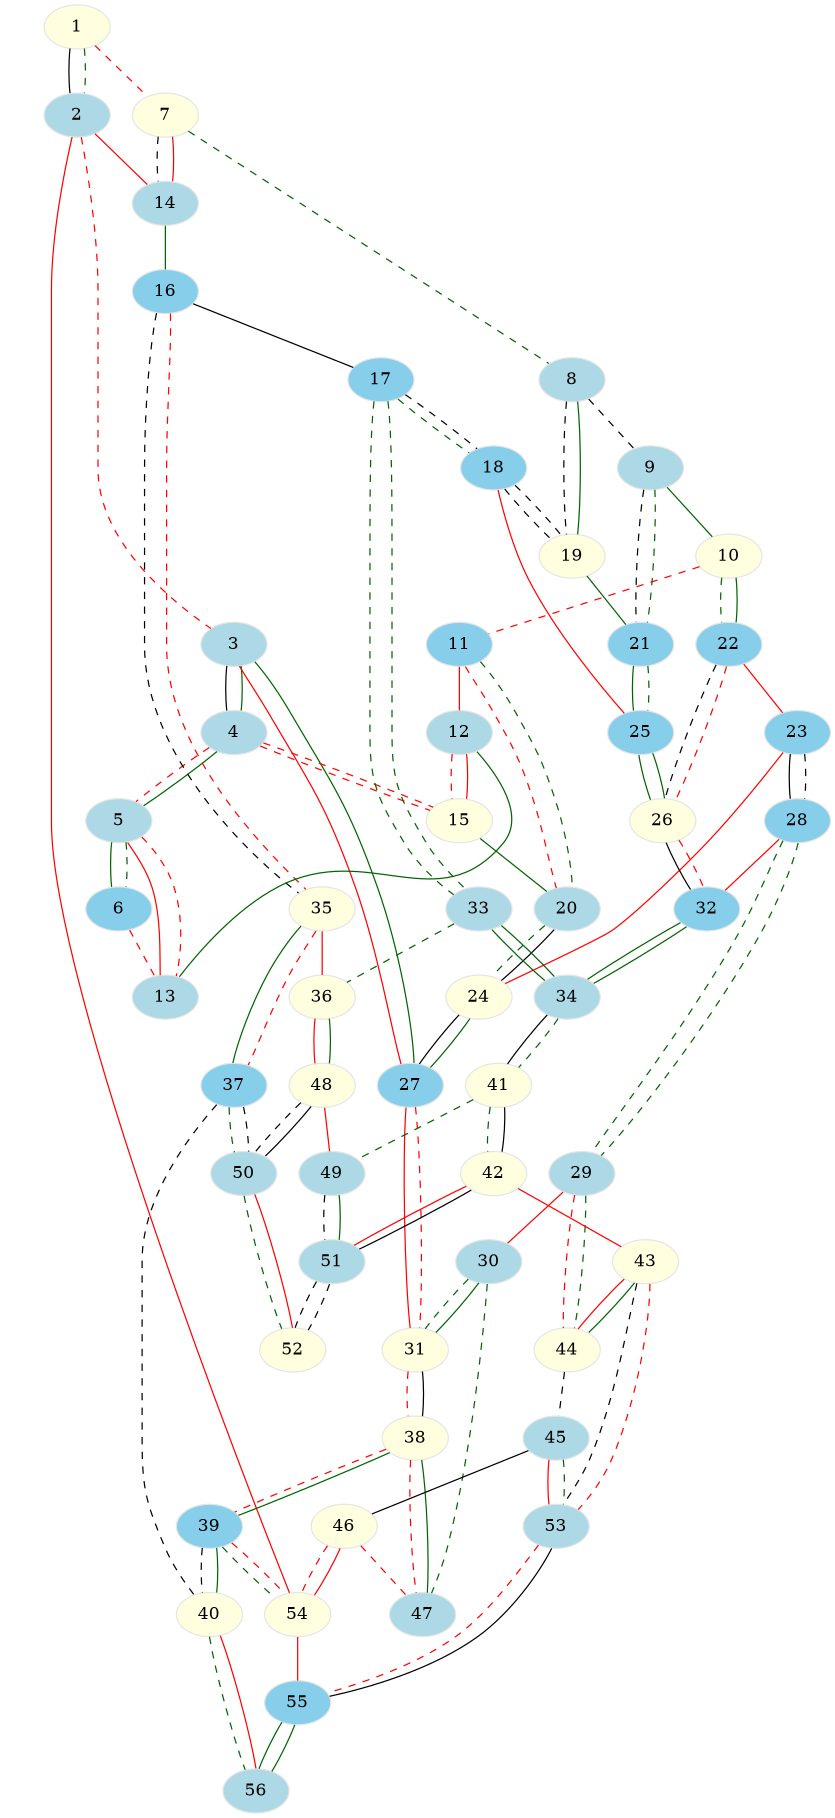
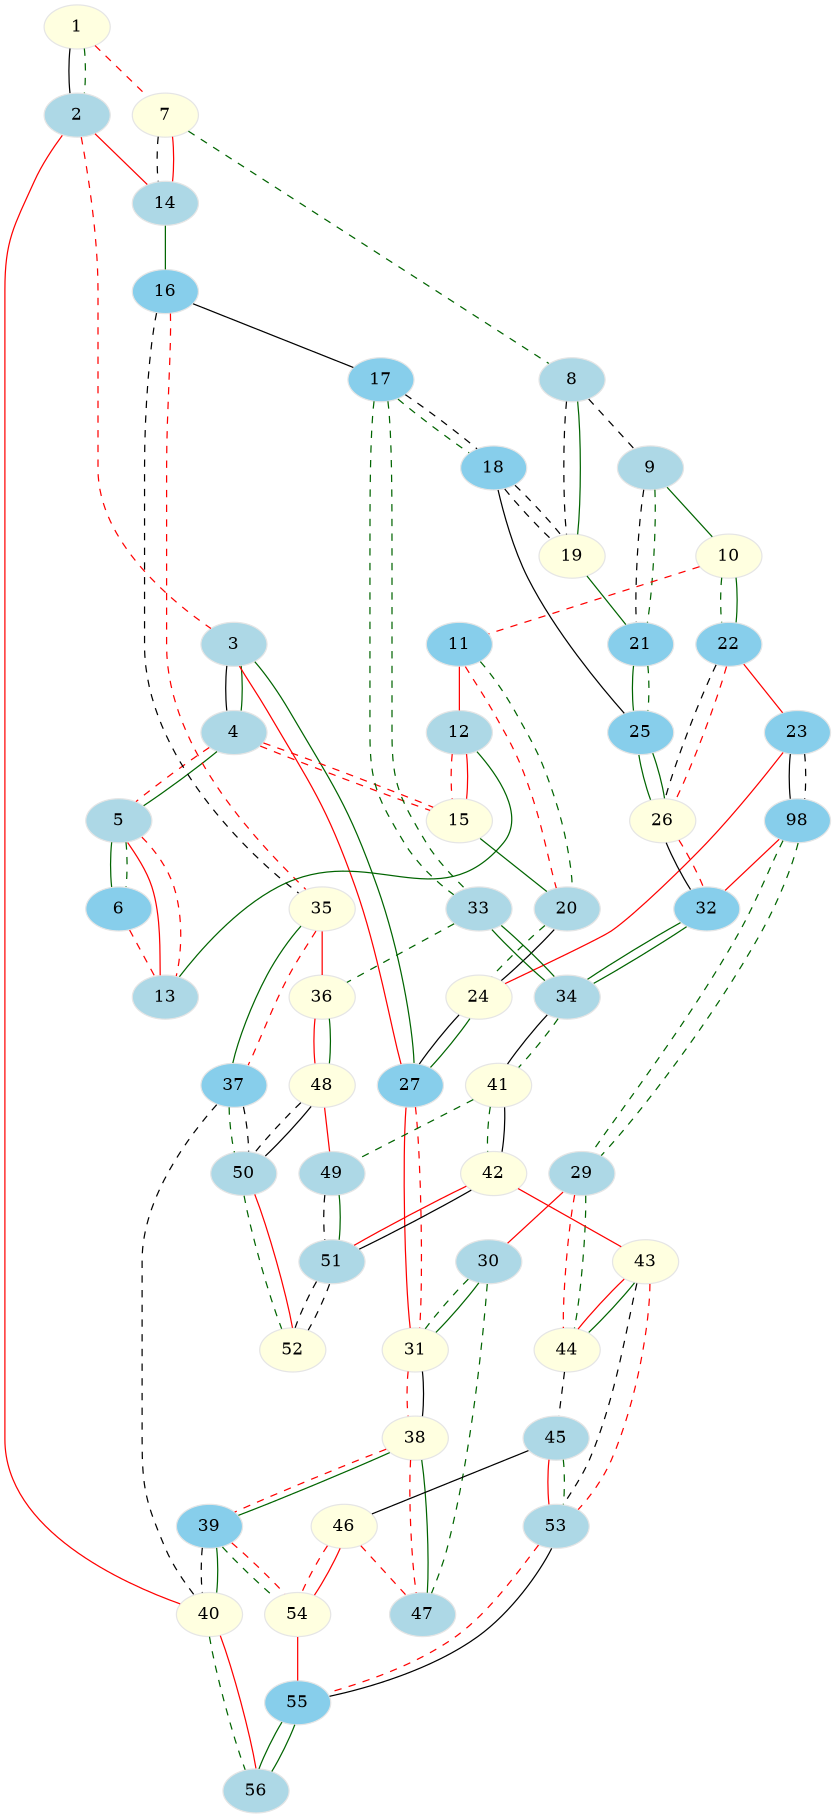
edge "18" -- "25": color red -> black
node "28": label "28" -> "98"
edge "2" -- "54": now "2" -- "40"
